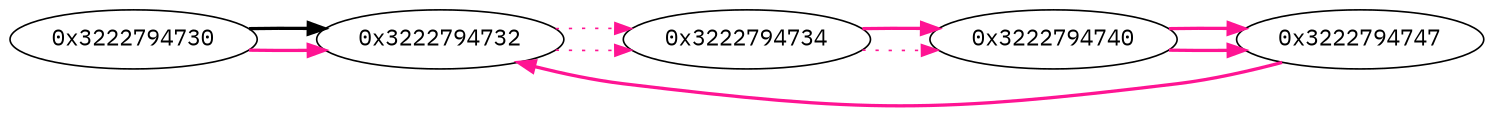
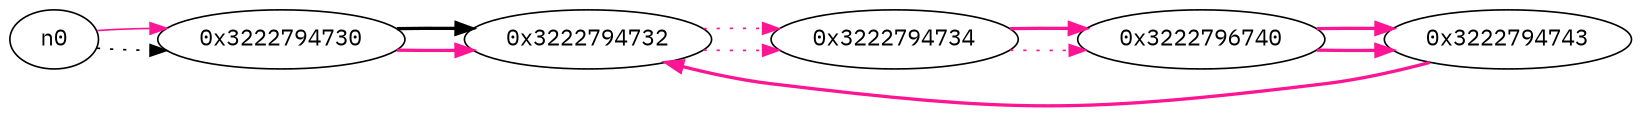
node "n0": added
node "0x3222794740": label "0x3222794740" -> "0x3222796740"
node "0x3222794747": label "0x3222794747" -> "0x3222794743"
